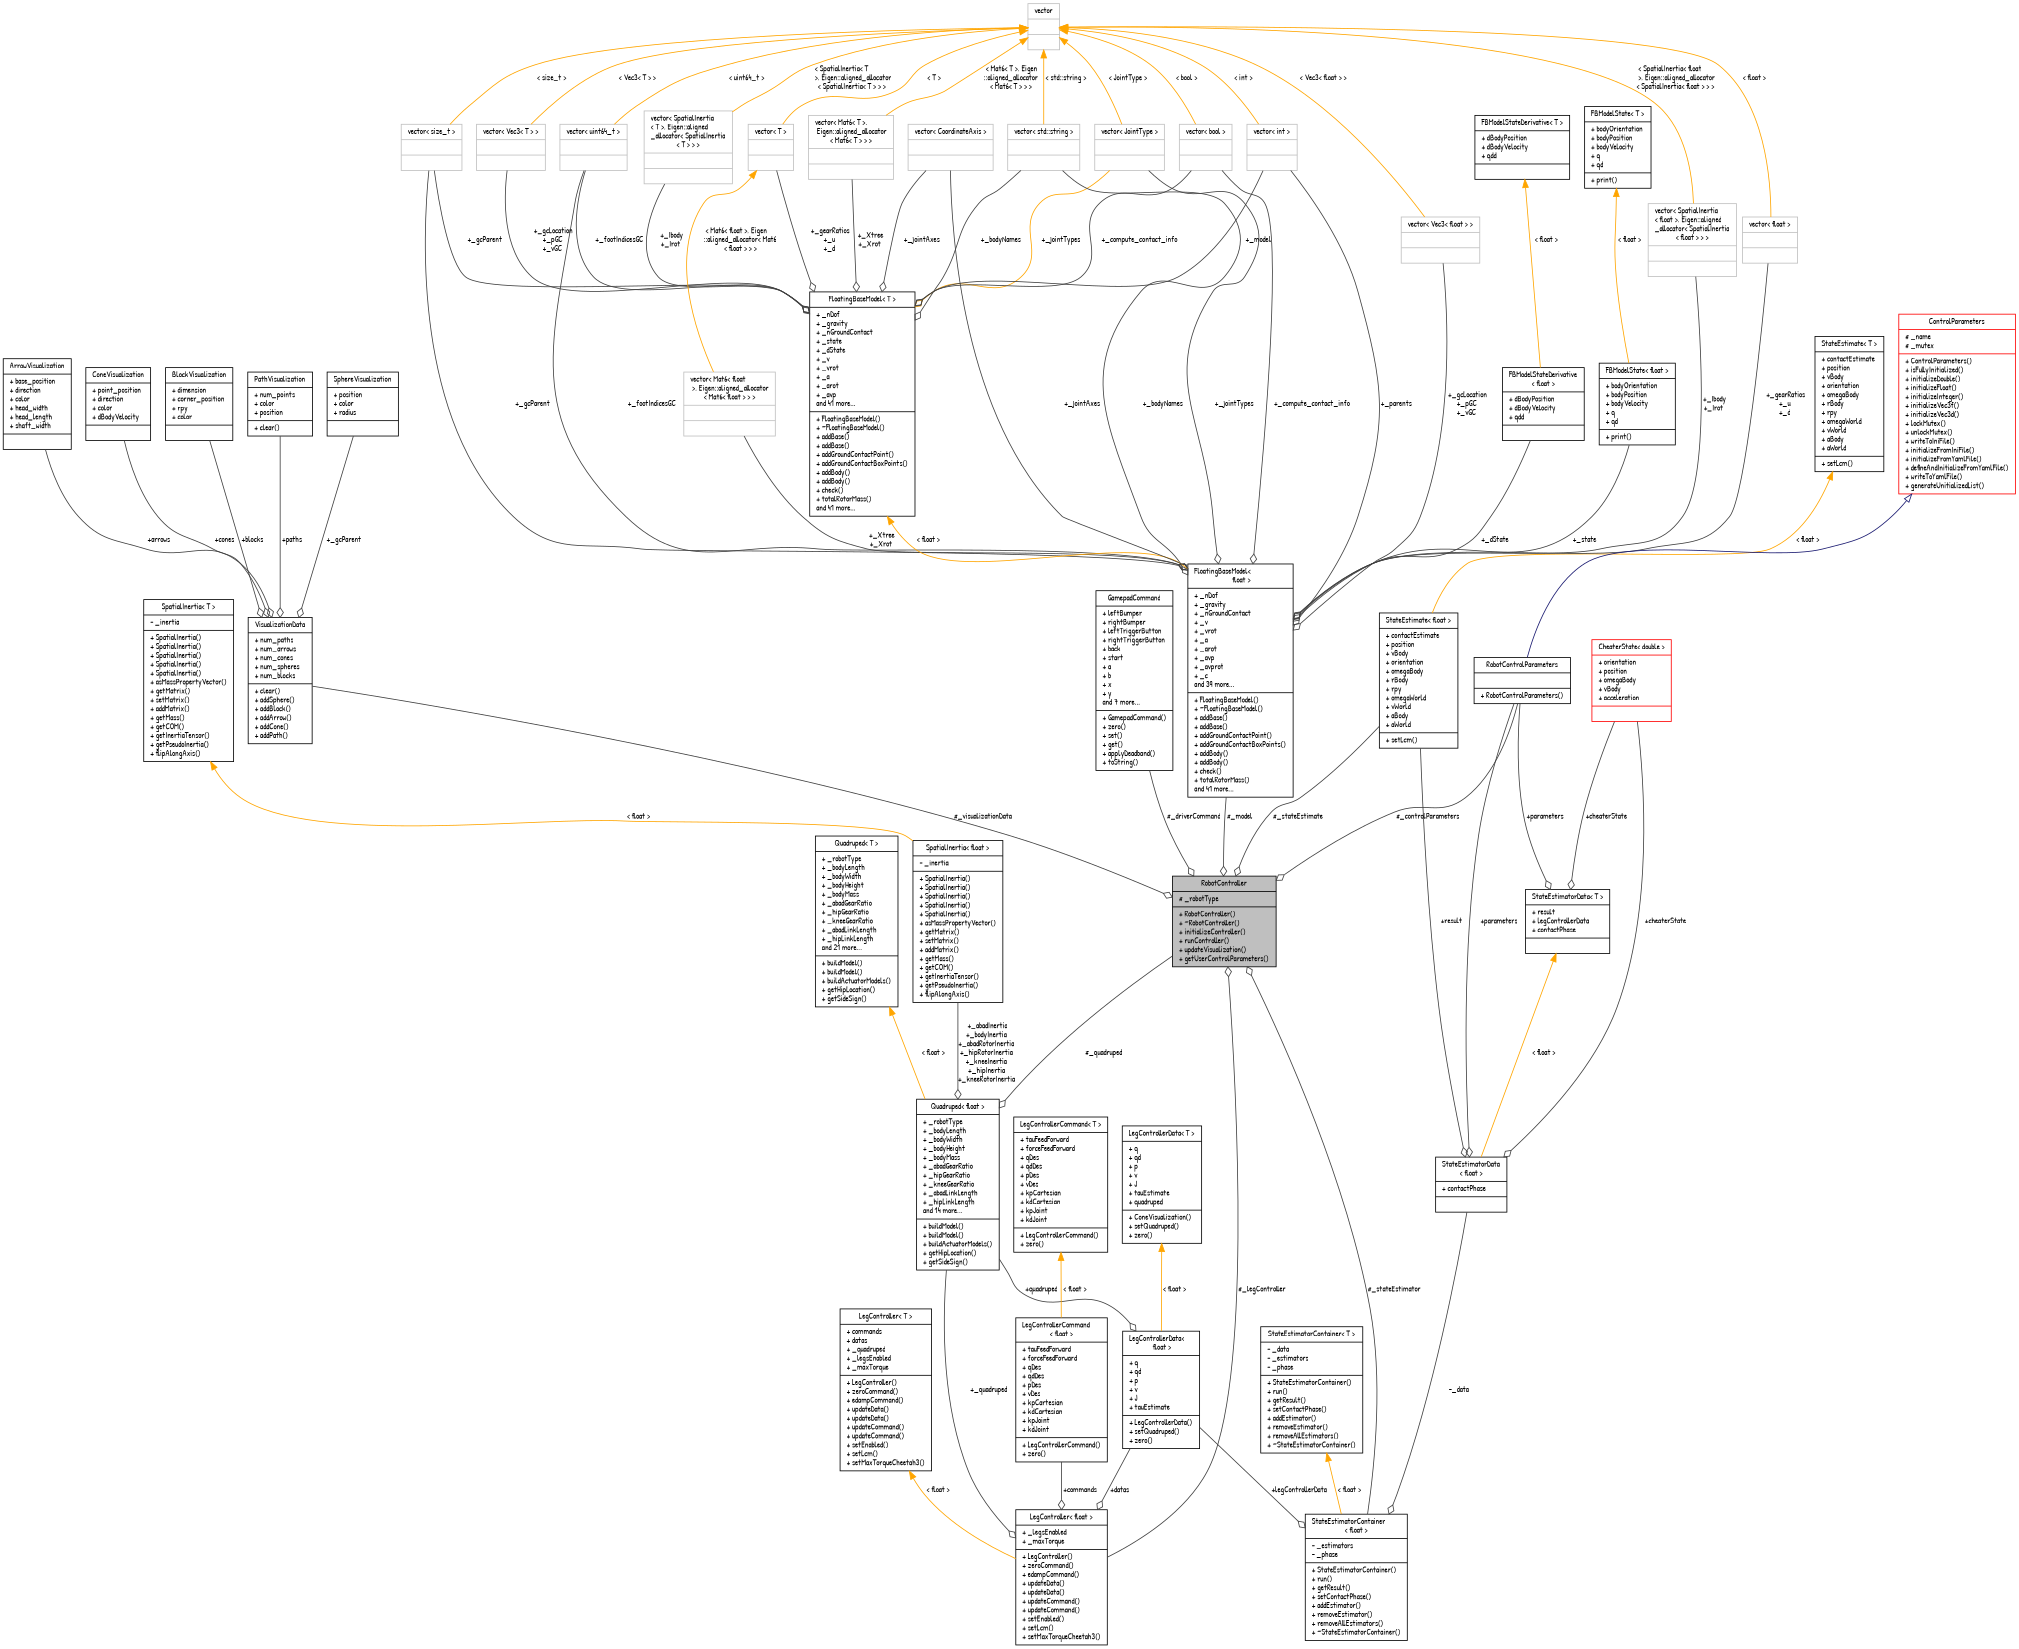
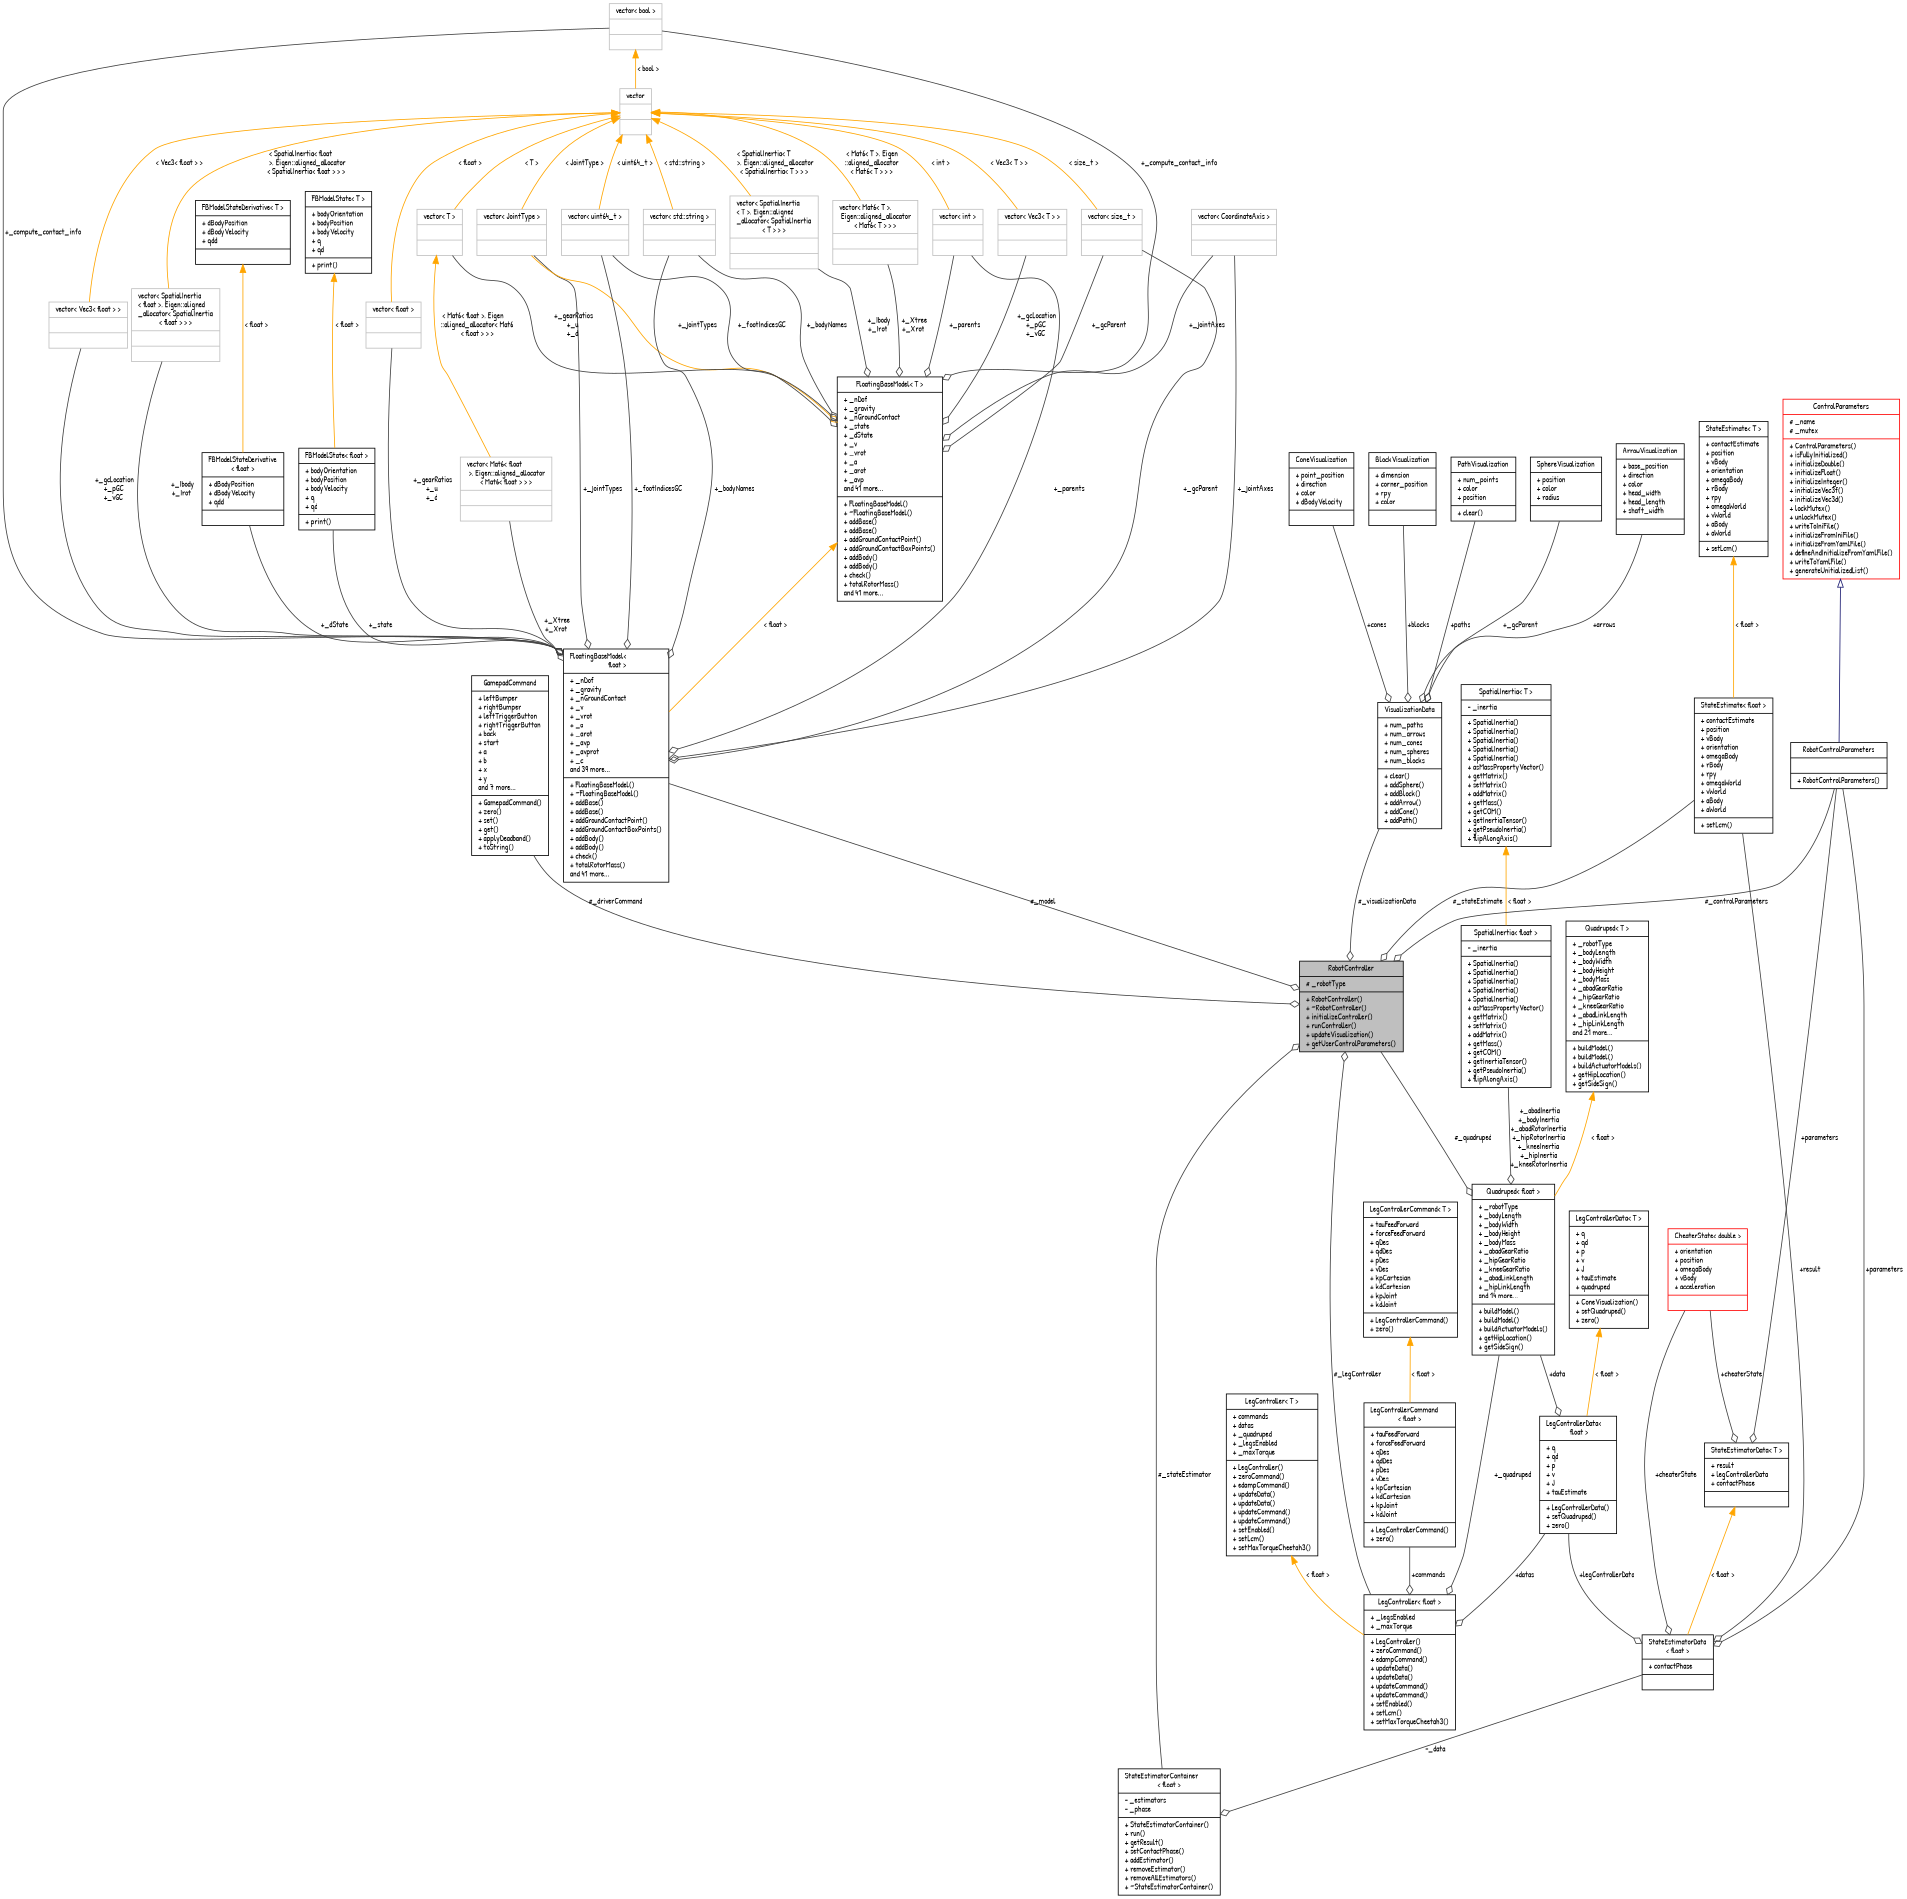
edge "vector< bool >" -> "vector": reversed
edge "vector< int >" -> "FloatingBaseModel< T >": label " +_model" -> " +_parents"
edge "Quadruped< float >" -> "LegControllerData<": label " +quadruped" -> " +data"
node "StateEstimatorContainer< T >": removed
edge "LegControllerData<" -> "StateEstimatorContainer": now "LegControllerData<" -> "StateEstimatorData"
